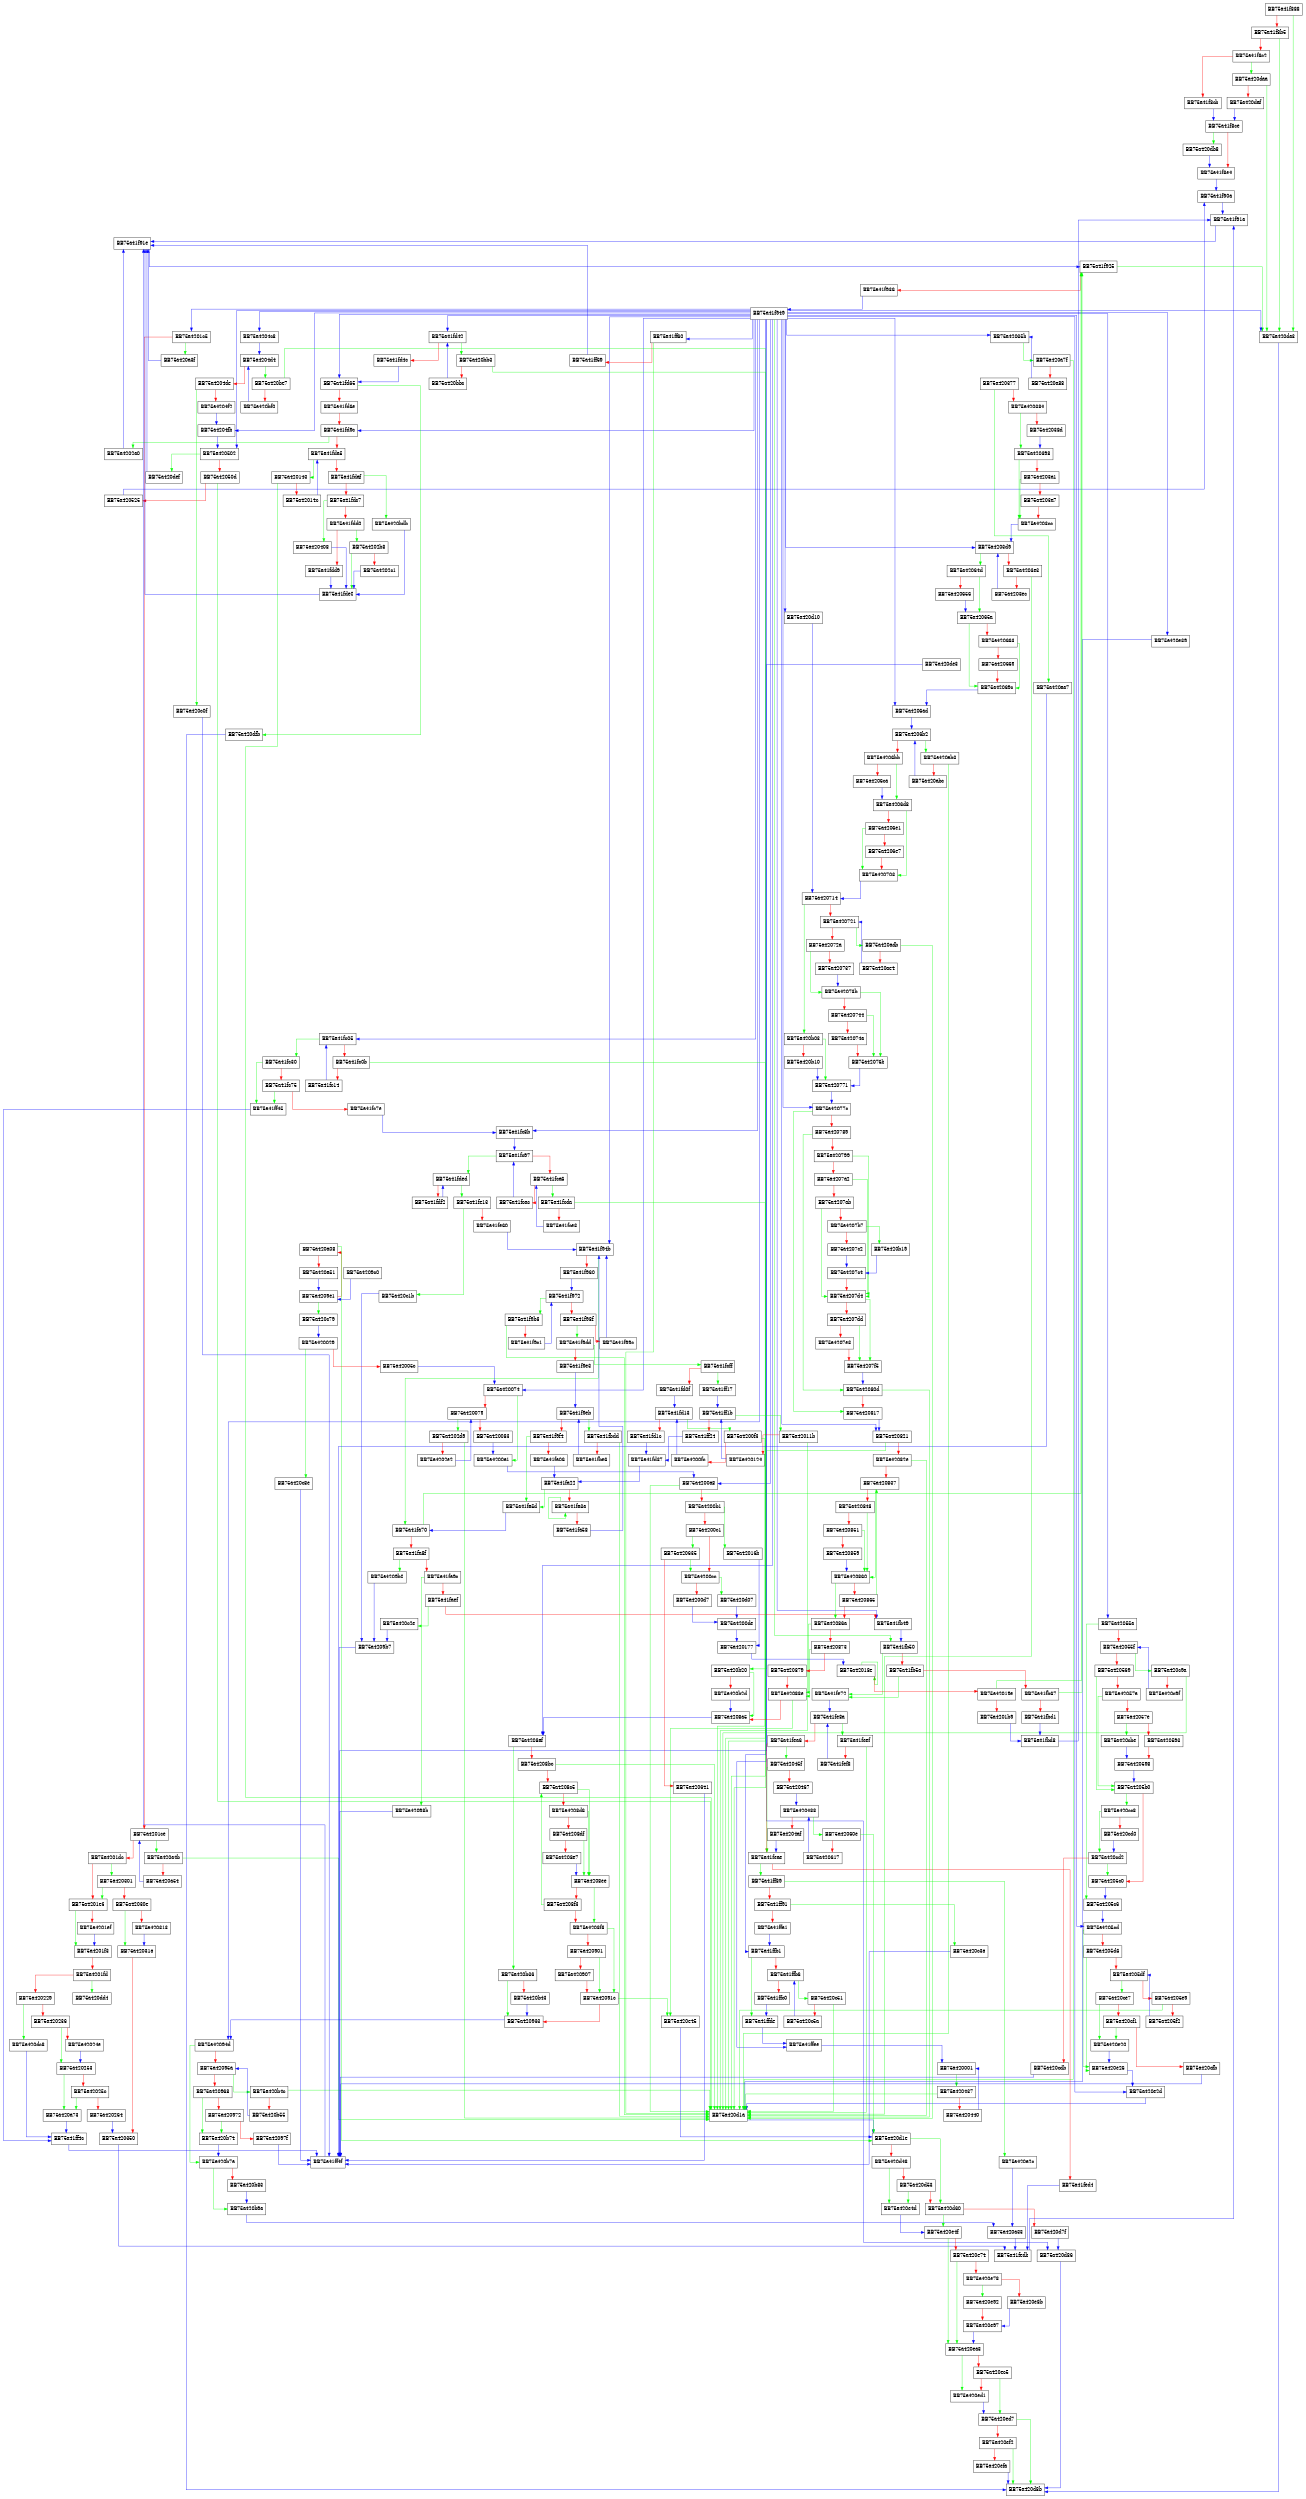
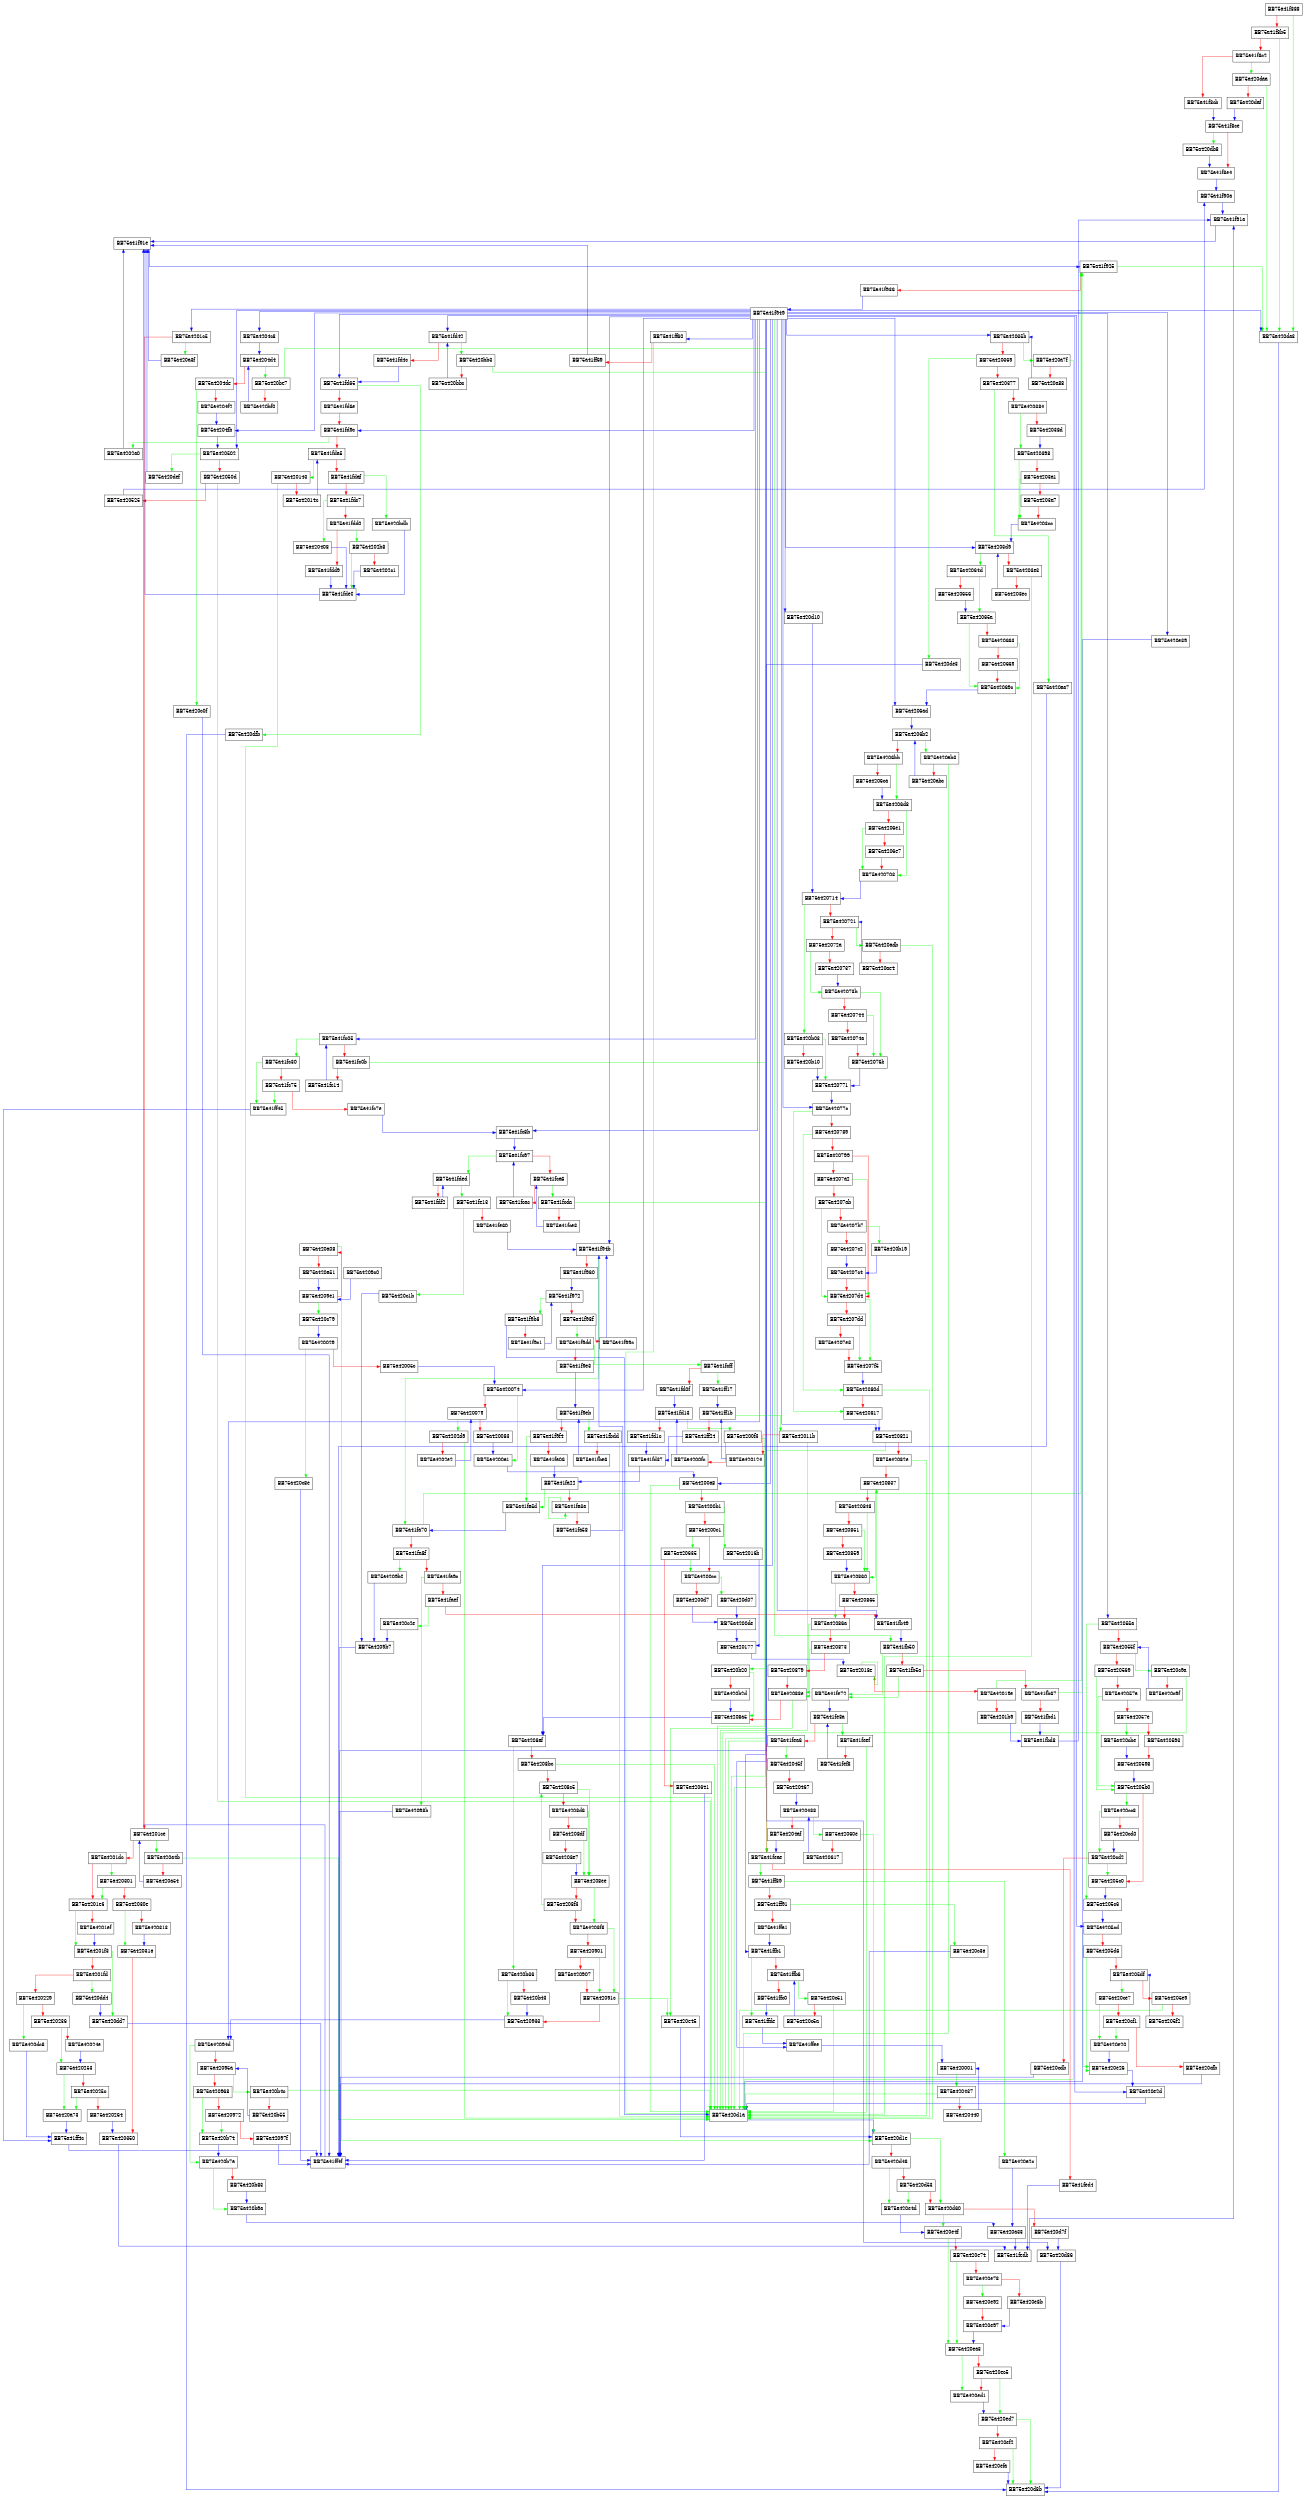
node "BB75a420369": added
edge "BB75a420799" -> "BB75a4207d4": color green -> red
edge "BB75a41f9b8" -> "BB75a420d1a": color green -> blue
node "BB75a420dd7": added
